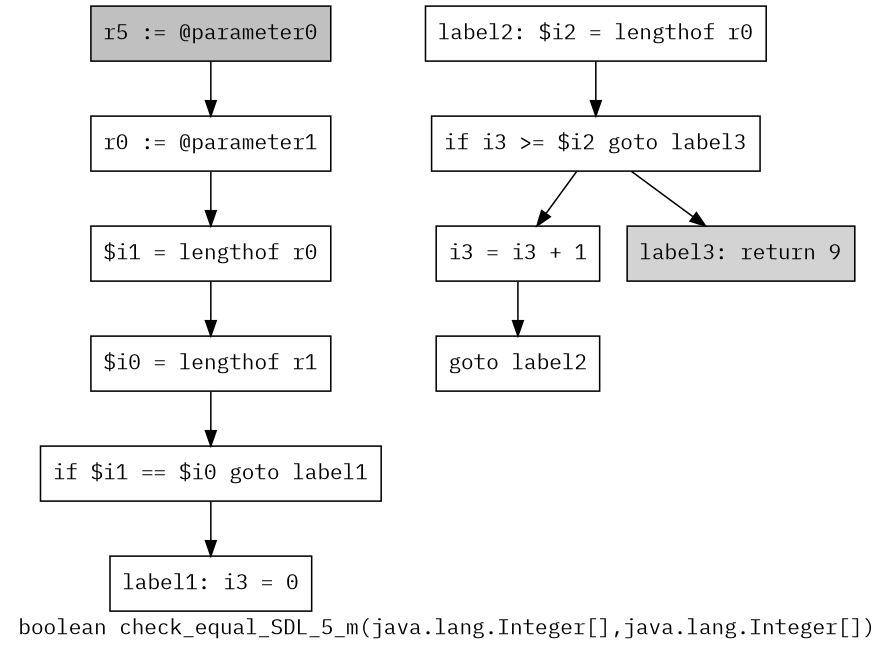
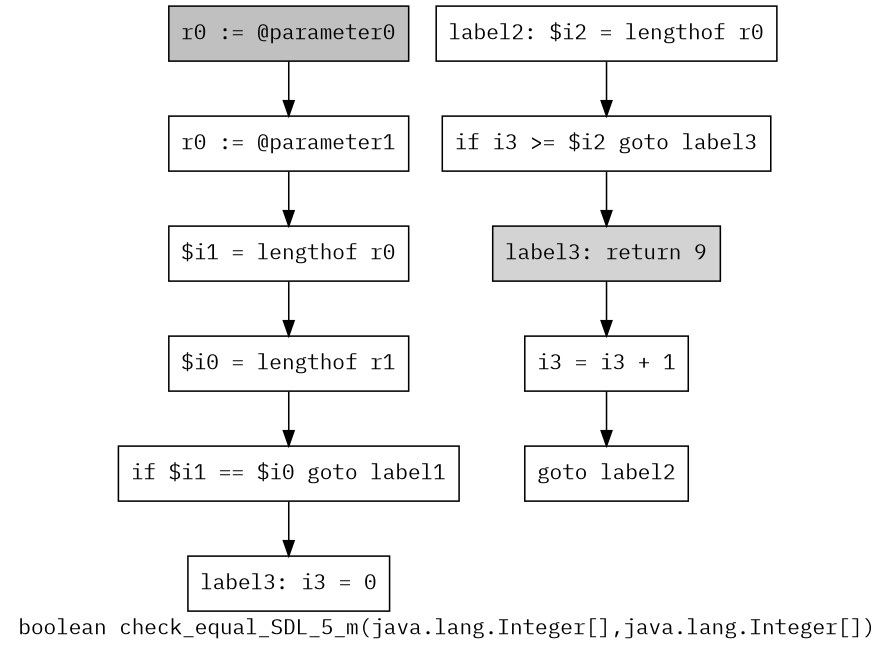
node "r5 := @parameter0": label "r5 := @parameter0" -> "r0 := @parameter0"
edge "if i3 >= $i2 goto label3" -> "i3 = i3 + 1": now "label3: return 9" -> "i3 = i3 + 1"
node "label1: i3 = 0": label "label1: i3 = 0" -> "label3: i3 = 0"
